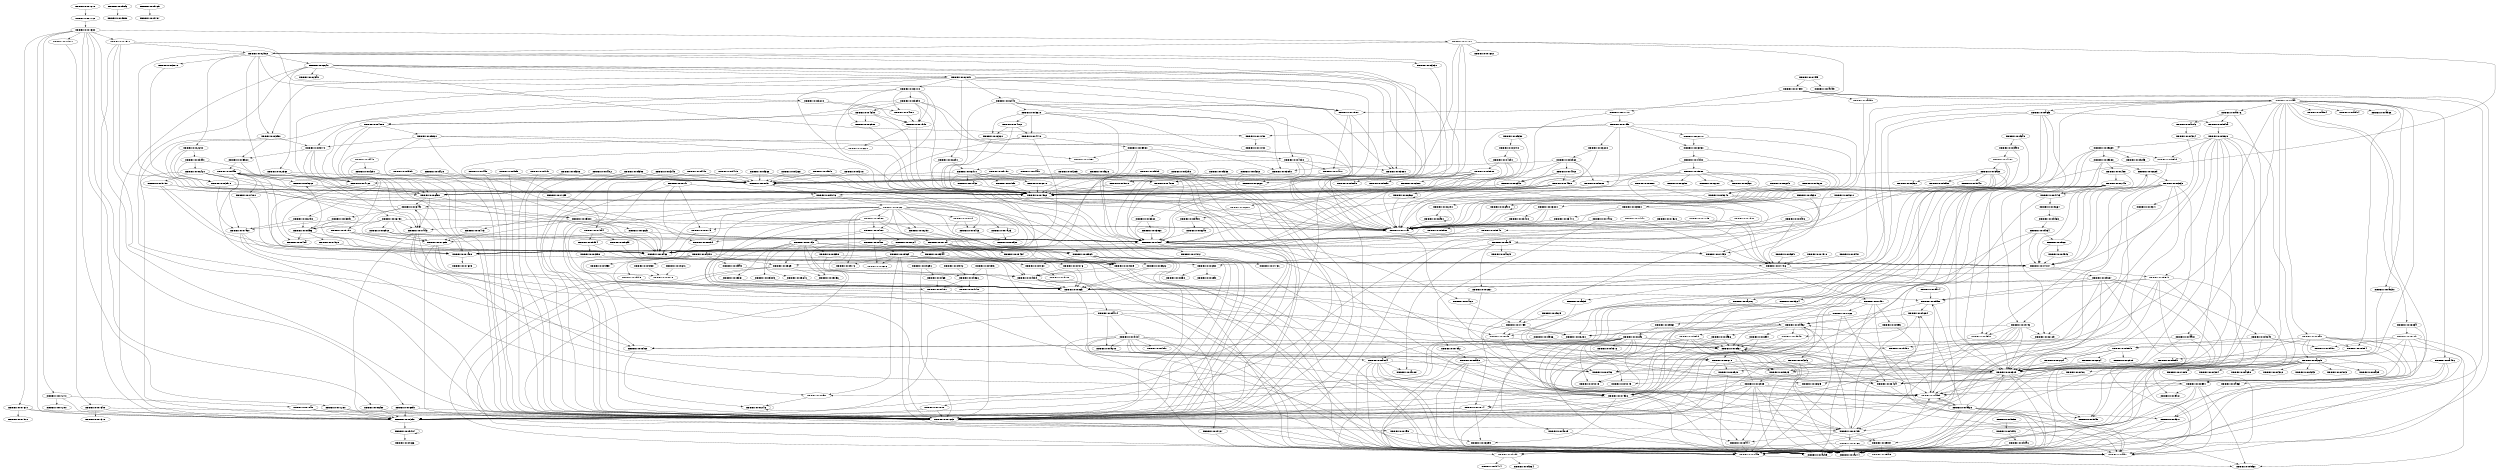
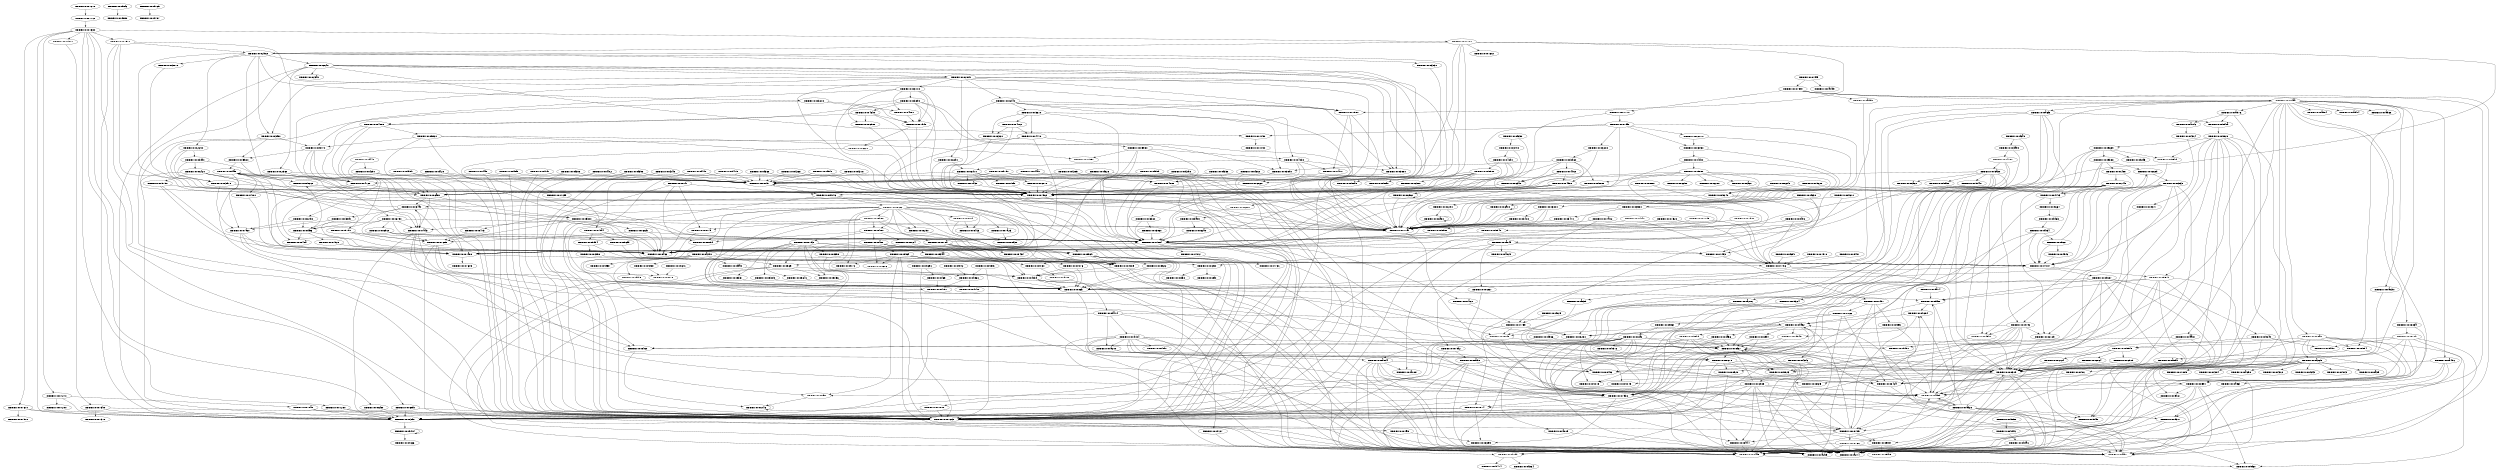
node "ADDR_10005070": removed
edge "ADDR_1000d6e1" -> "ADDR_1000d7b0": removed
edge "ADDR_1000ccac" -> "ADDR_1000b7fd": now "ADDR_100079f2" -> "ADDR_1000b7fd"
